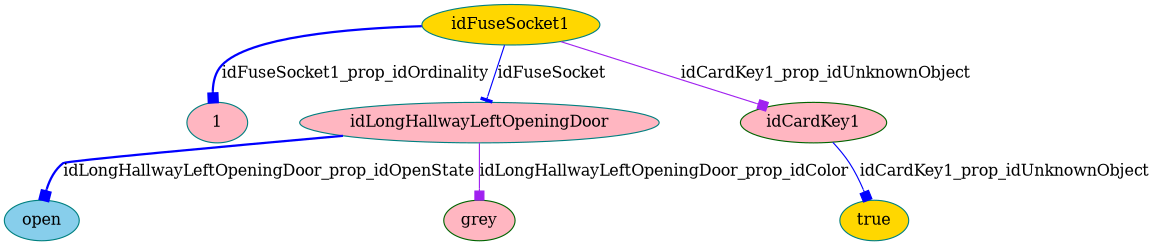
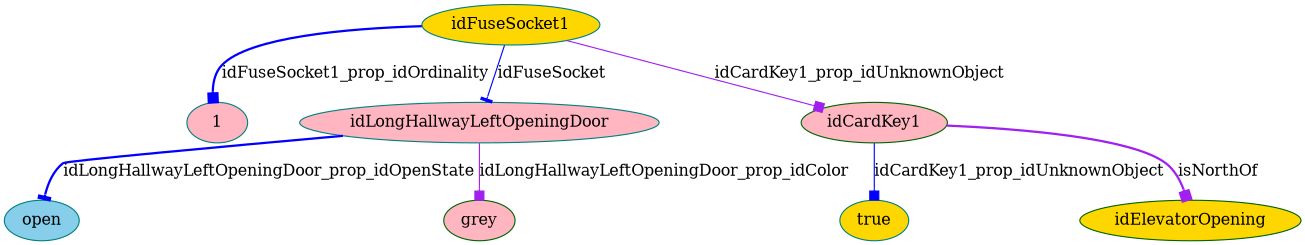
edge "idLongHallwayLeftOpeningDoor" -> "open": arrowhead box -> tee
node "idElevatorOpening": added
